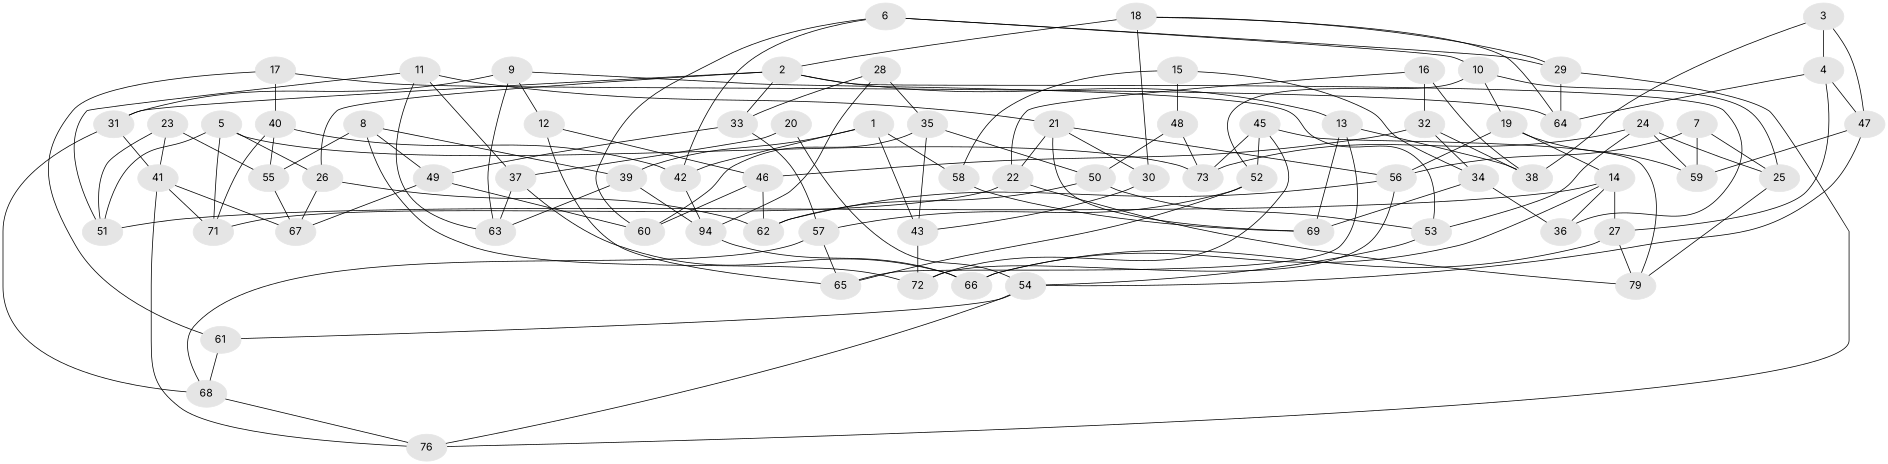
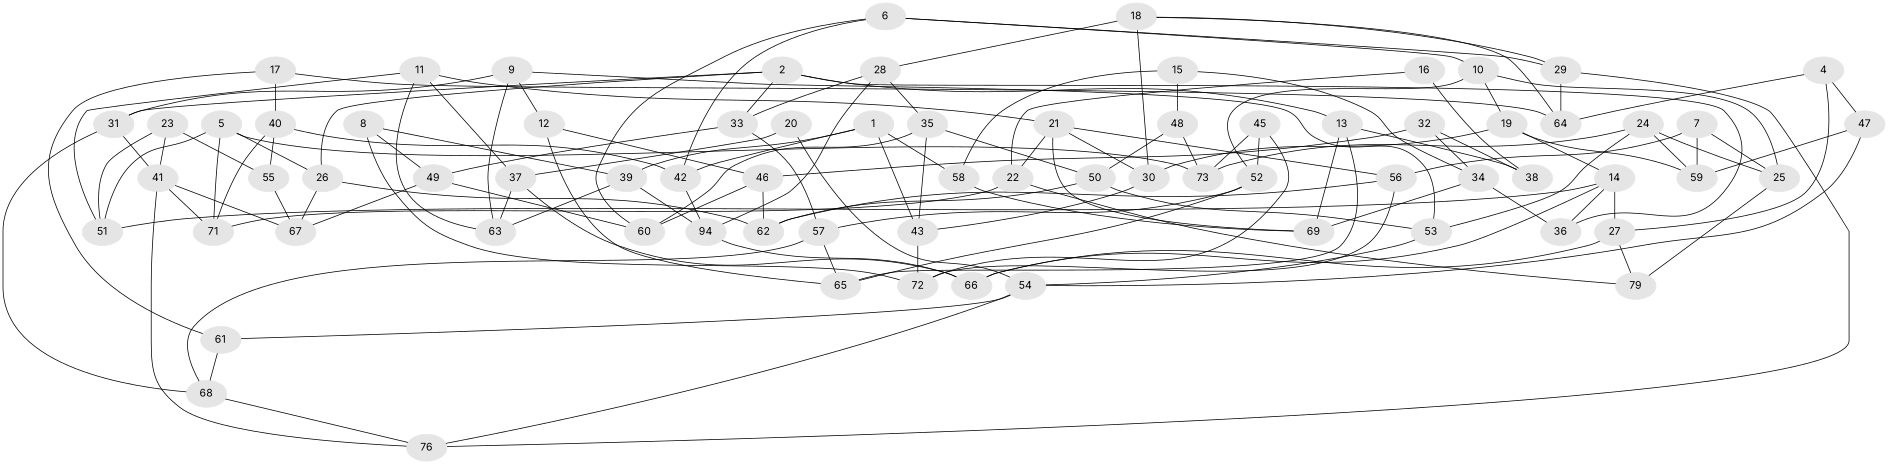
node "3": removed
edge "18" -- "2": now "18" -- "28"
edge "16" -- "32": removed
edge "8" -- "55": removed
edge "19" -- "56": now "19" -- "30"
edge "45" -- "79": removed
